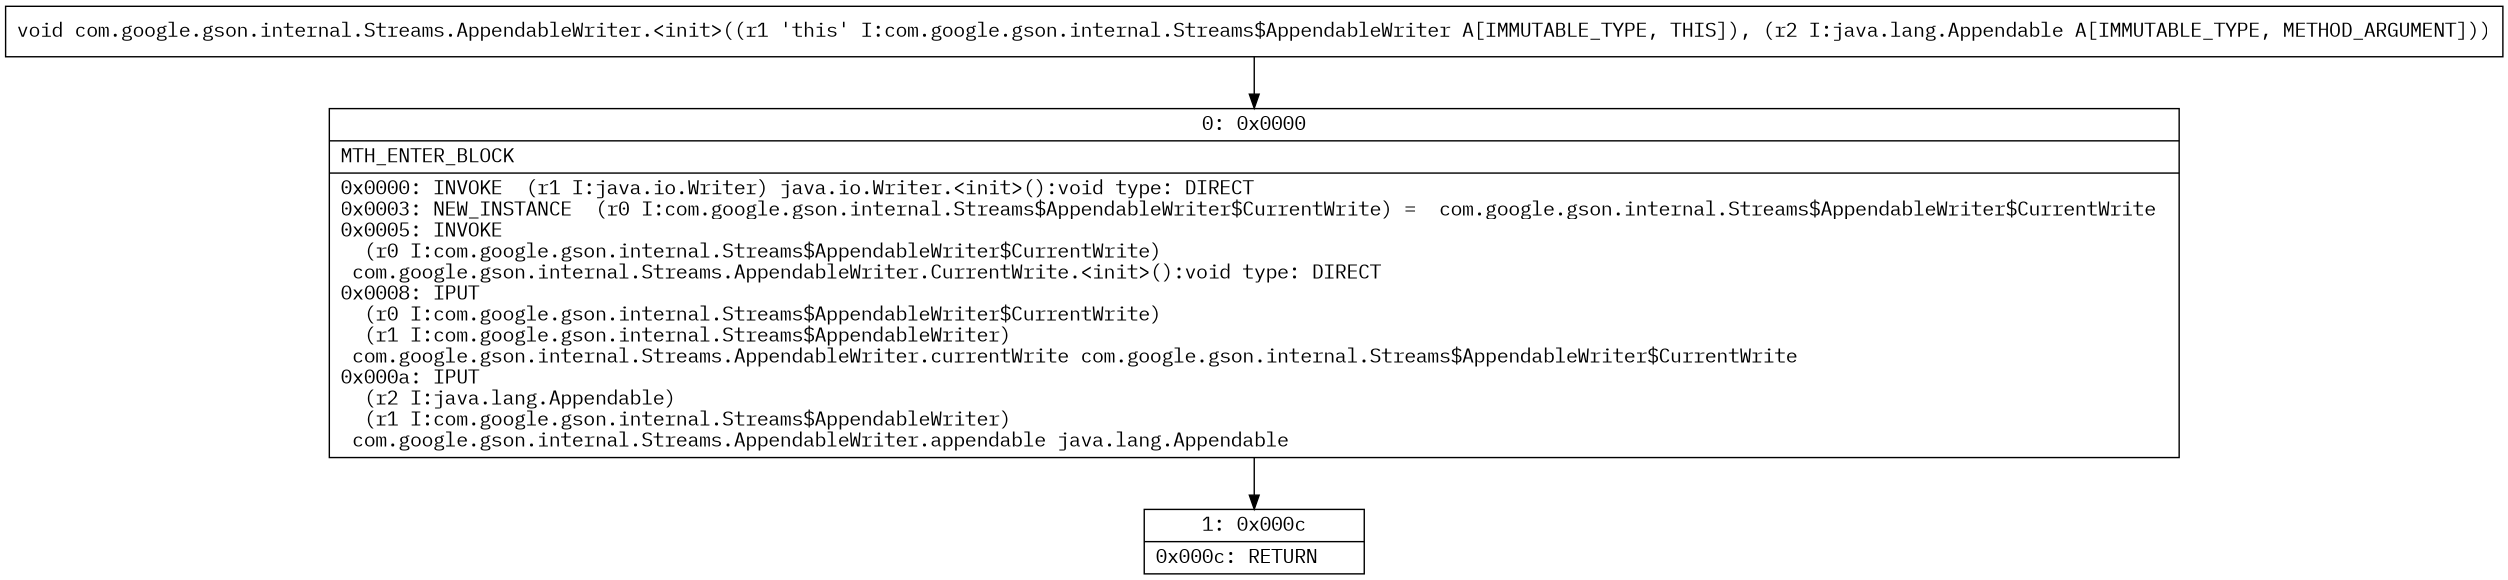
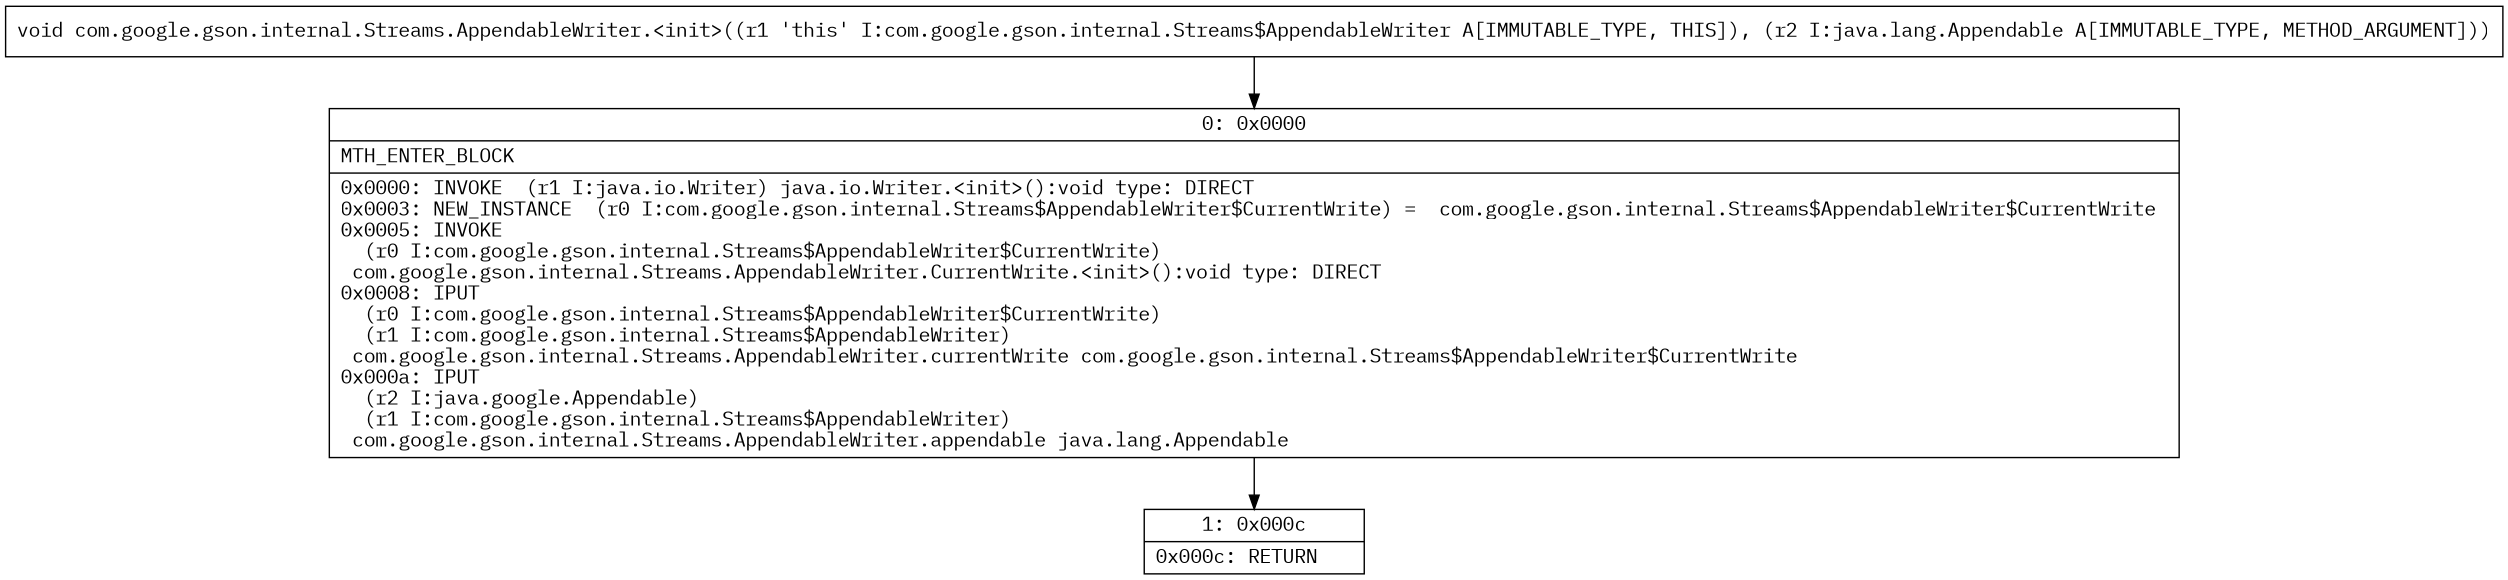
node "0: 0x0000": text "(r2 I:java.lang.Appendable)" -> "(r2 I:java.google.Appendable)"
